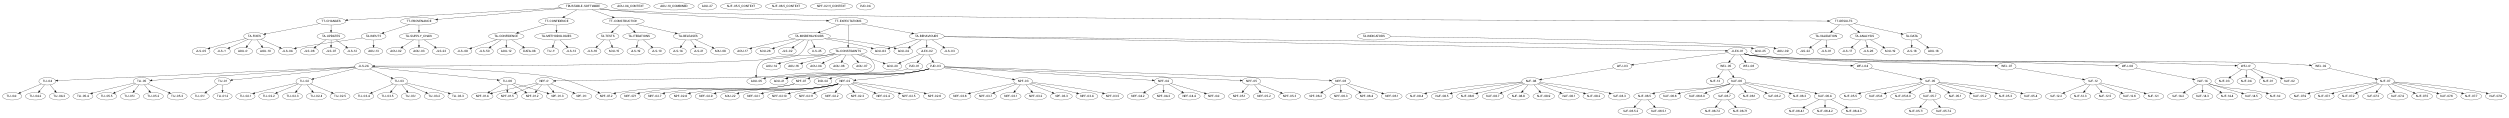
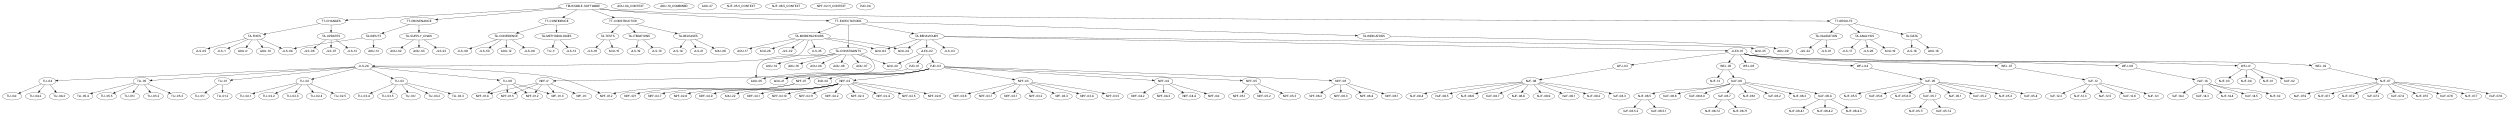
edge "TT-EXPECTATIONS" -> "TA-INDICATORS": added
node "DATA-08": label "DATA-08" -> "JLS-08"
